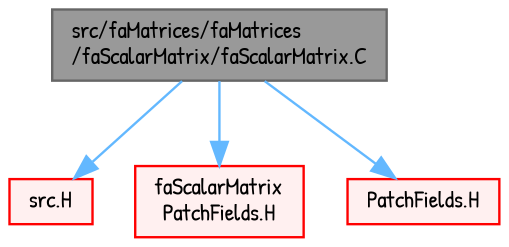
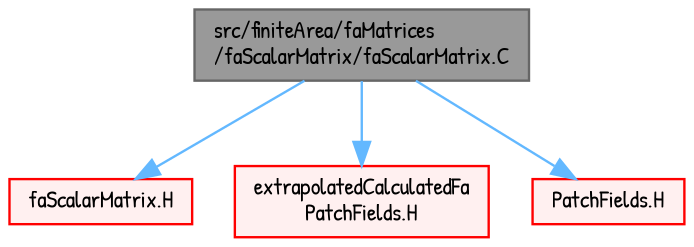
node "src/faMatrices/faMatrices /faScalarMatrix/faScalarMatrix.C": label "src/faMatrices/faMatrices /faScalarMatrix/faScalarMatrix.C" -> "src/finiteArea/faMatrices /faScalarMatrix/faScalarMatrix.C"
node "src.H": label "src.H" -> "faScalarMatrix.H"
node "faScalarMatrix PatchFields.H": label "faScalarMatrix PatchFields.H" -> "extrapolatedCalculatedFa PatchFields.H"
